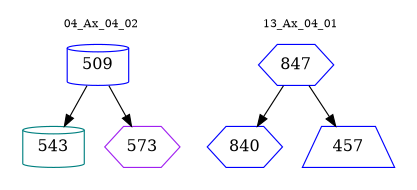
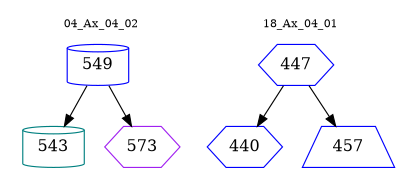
cluster "13_Ax_04_01": label "13_Ax_04_01" -> "18_Ax_04_01"
node "509": label "509" -> "549"
node "847": label "847" -> "447"
node "840": label "840" -> "440"
